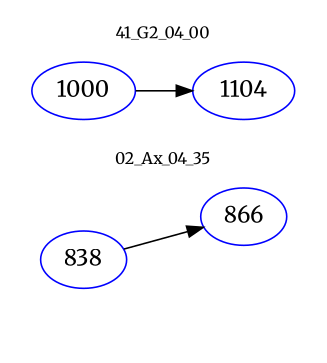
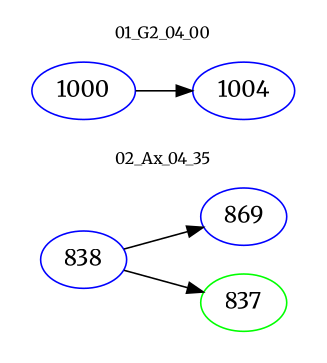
cluster "41_G2_04_00": label "41_G2_04_00" -> "01_G2_04_00"
node "1104": label "1104" -> "1004"
node "866": label "866" -> "869"
node "837": added
